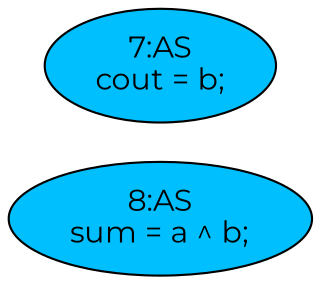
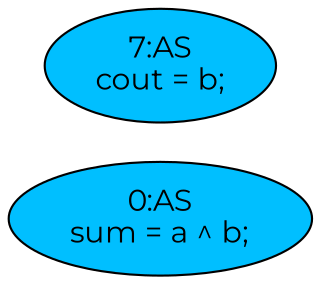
node "8:AS sum = a ^ b;": label "8:AS sum = a ^ b;" -> "0:AS sum = a ^ b;"
